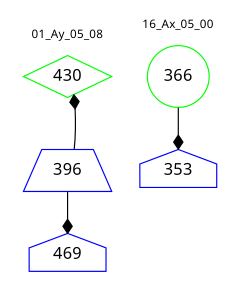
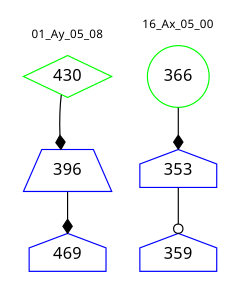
edge "396" -> "430": reversed
node "359": added
